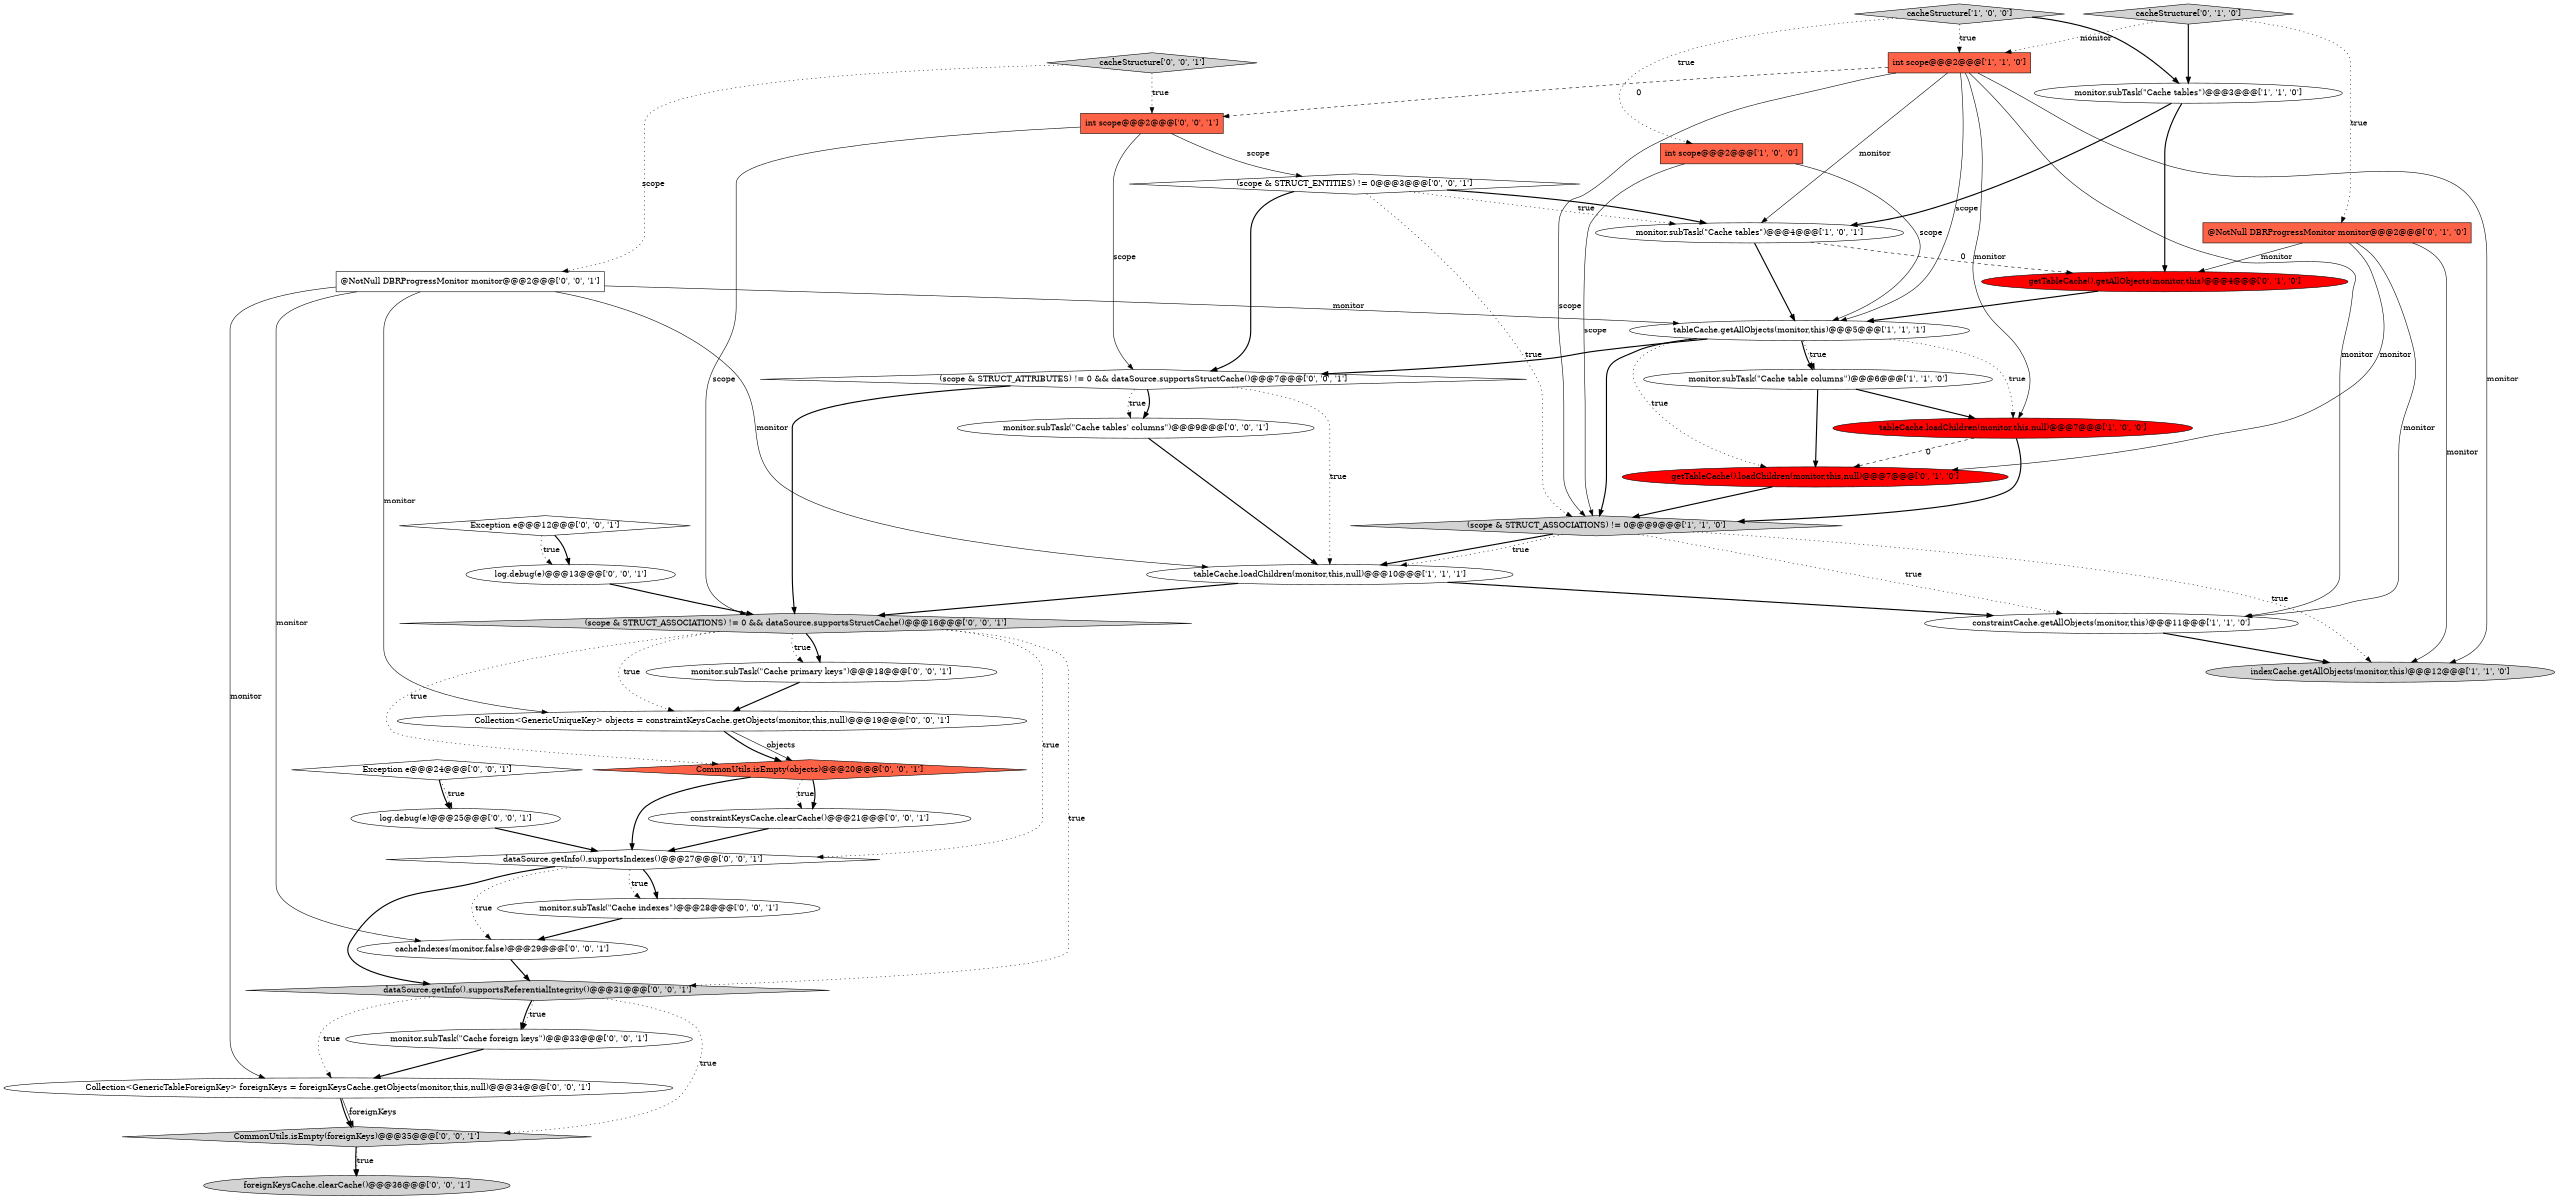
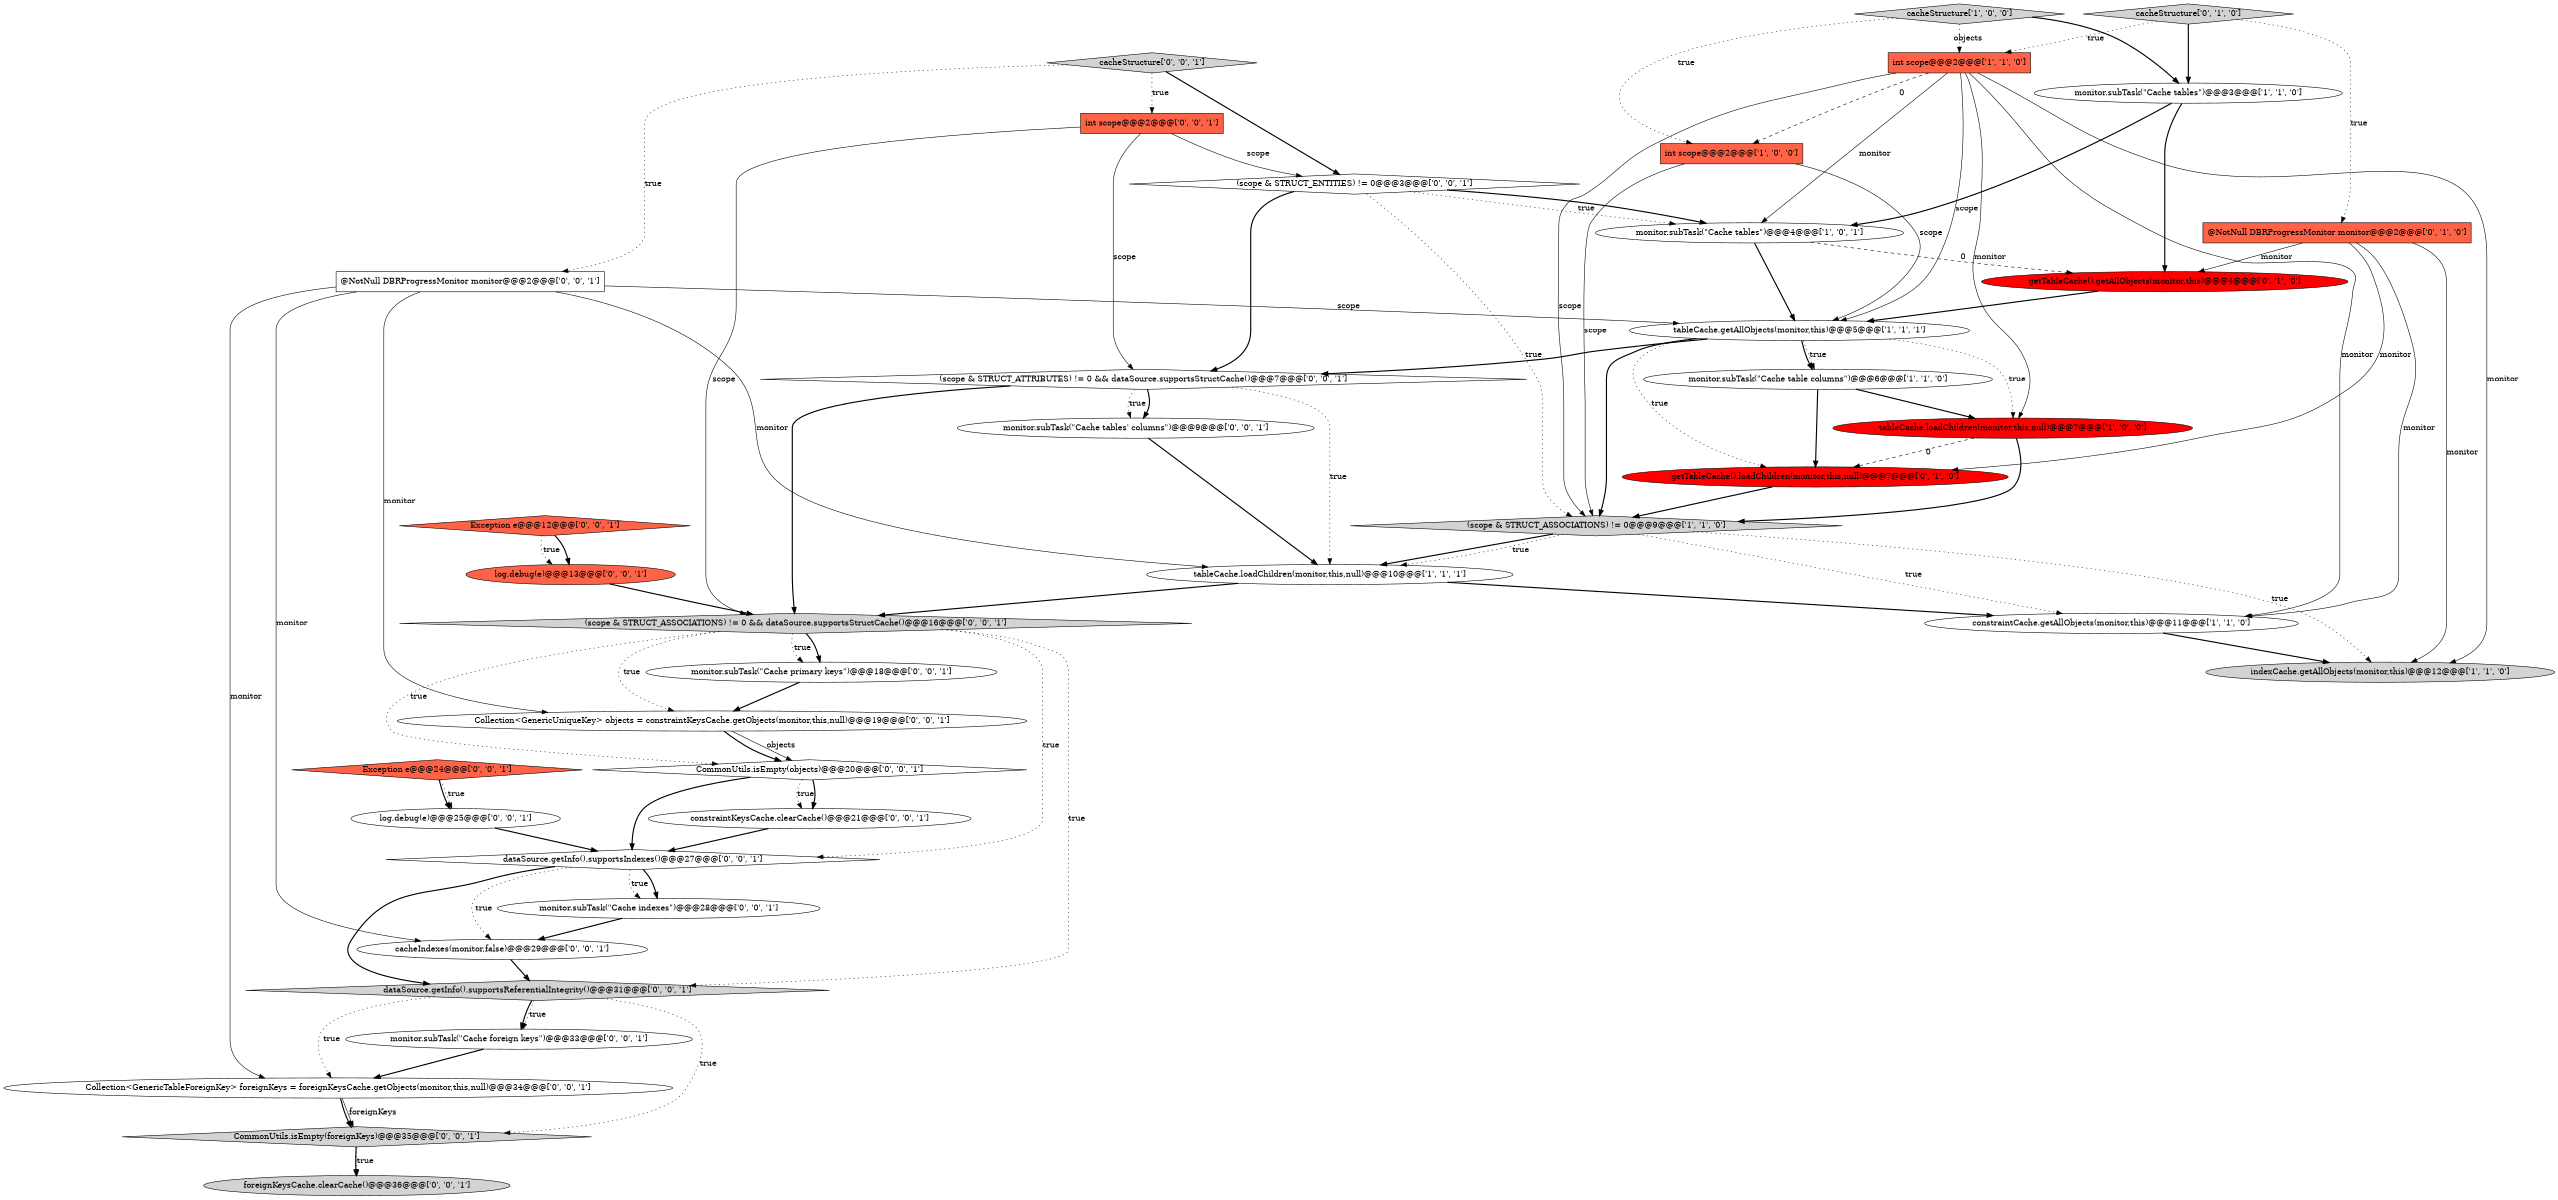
edge "cacheStructure['1', '0', '0']" -> "int scope@@@2@@@['1', '1', '0']": label "true" -> "objects"
edge "cacheStructure['0', '1', '0']" -> "int scope@@@2@@@['1', '1', '0']": label "monitor" -> "true"
edge "int scope@@@2@@@['1', '1', '0']" -> "int scope@@@2@@@['0', '0', '1']": now "int scope@@@2@@@['1', '1', '0']" -> "int scope@@@2@@@['1', '0', '0']"
edge "cacheStructure['0', '0', '1']" -> "(scope & STRUCT_ENTITIES) != 0@@@3@@@['0', '0', '1']": added
edge "cacheStructure['0', '0', '1']" -> "@NotNull DBRProgressMonitor monitor@@@2@@@['0', '0', '1']": label "scope" -> "true"
edge "@NotNull DBRProgressMonitor monitor@@@2@@@['0', '0', '1']" -> "tableCache.getAllObjects(monitor,this)@@@5@@@['1', '1', '1']": label "monitor" -> "scope"
node "Exception e@@@12@@@['0', '0', '1']": fillcolor white -> tomato
node "log.debug(e)@@@13@@@['0', '0', '1']": fillcolor white -> tomato
node "Exception e@@@24@@@['0', '0', '1']": fillcolor white -> tomato
node "CommonUtils.isEmpty(objects)@@@20@@@['0', '0', '1']": fillcolor tomato -> white
